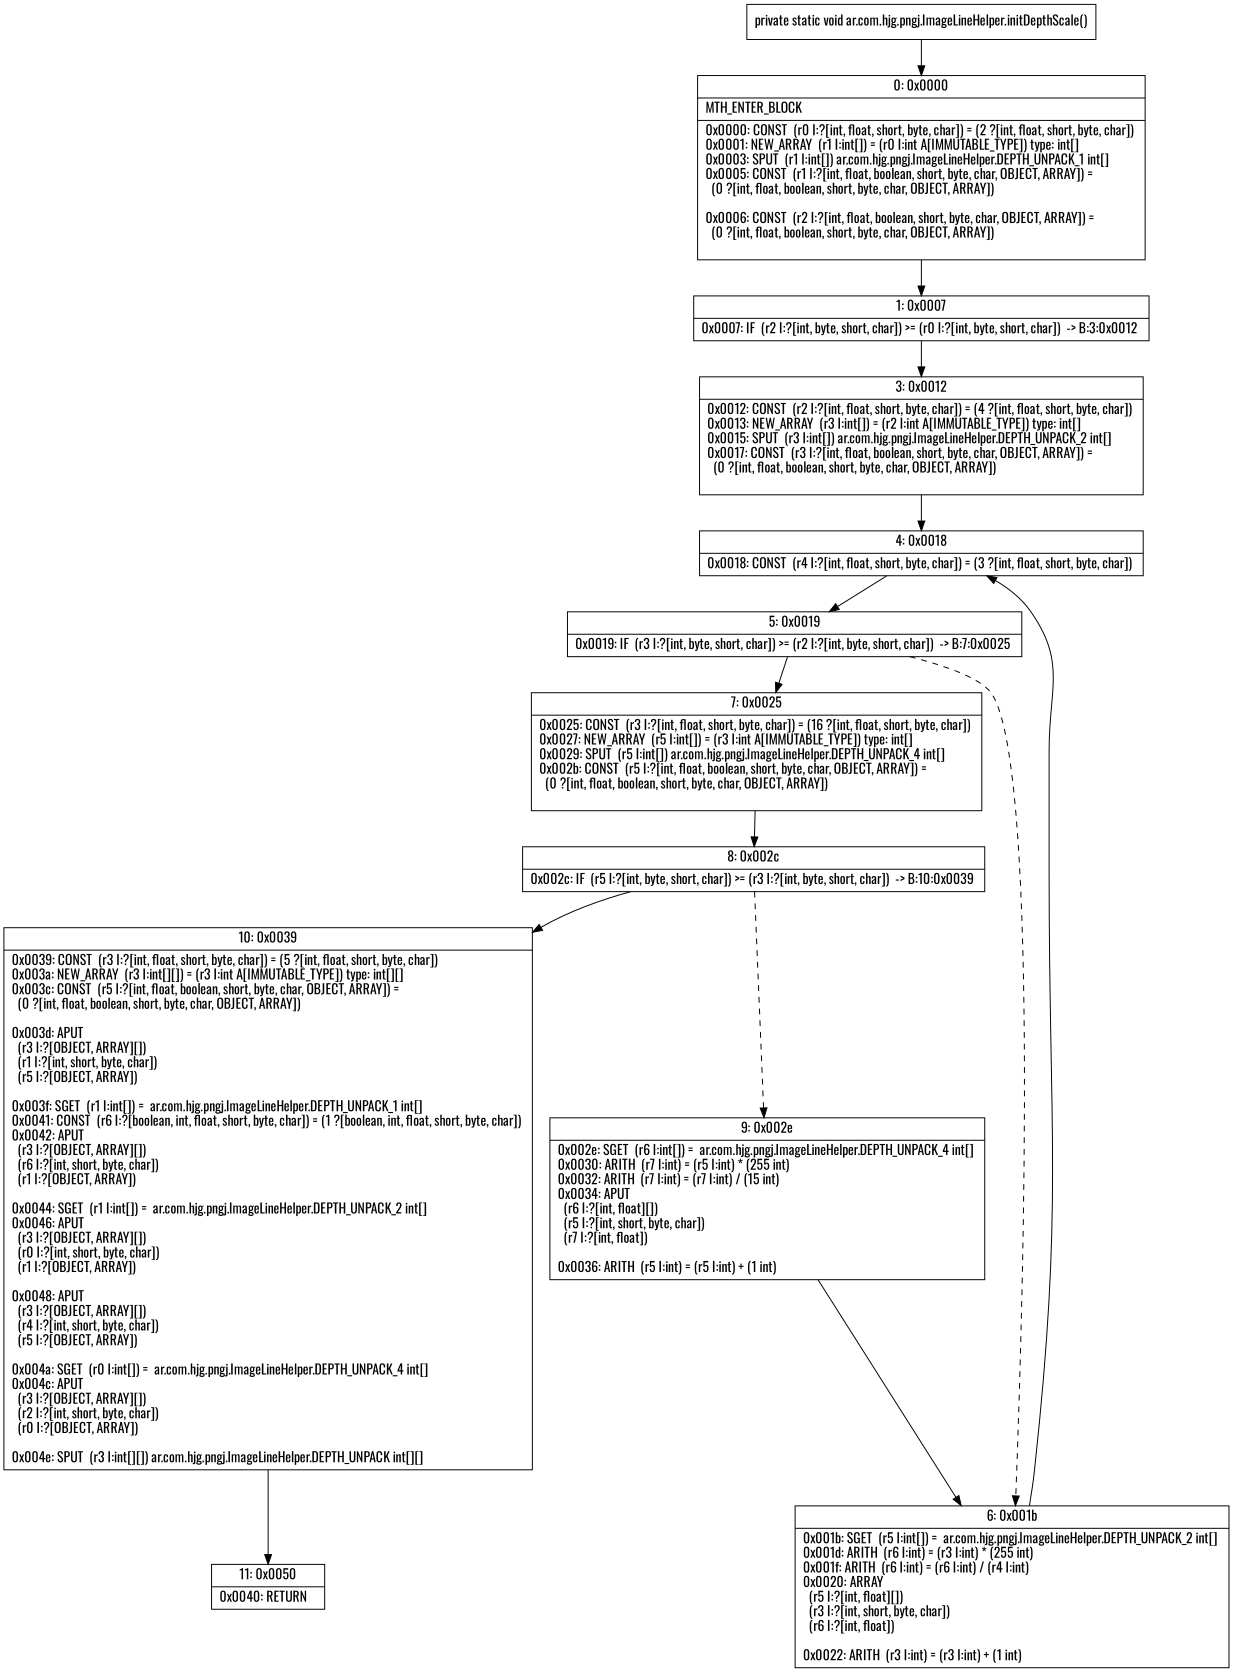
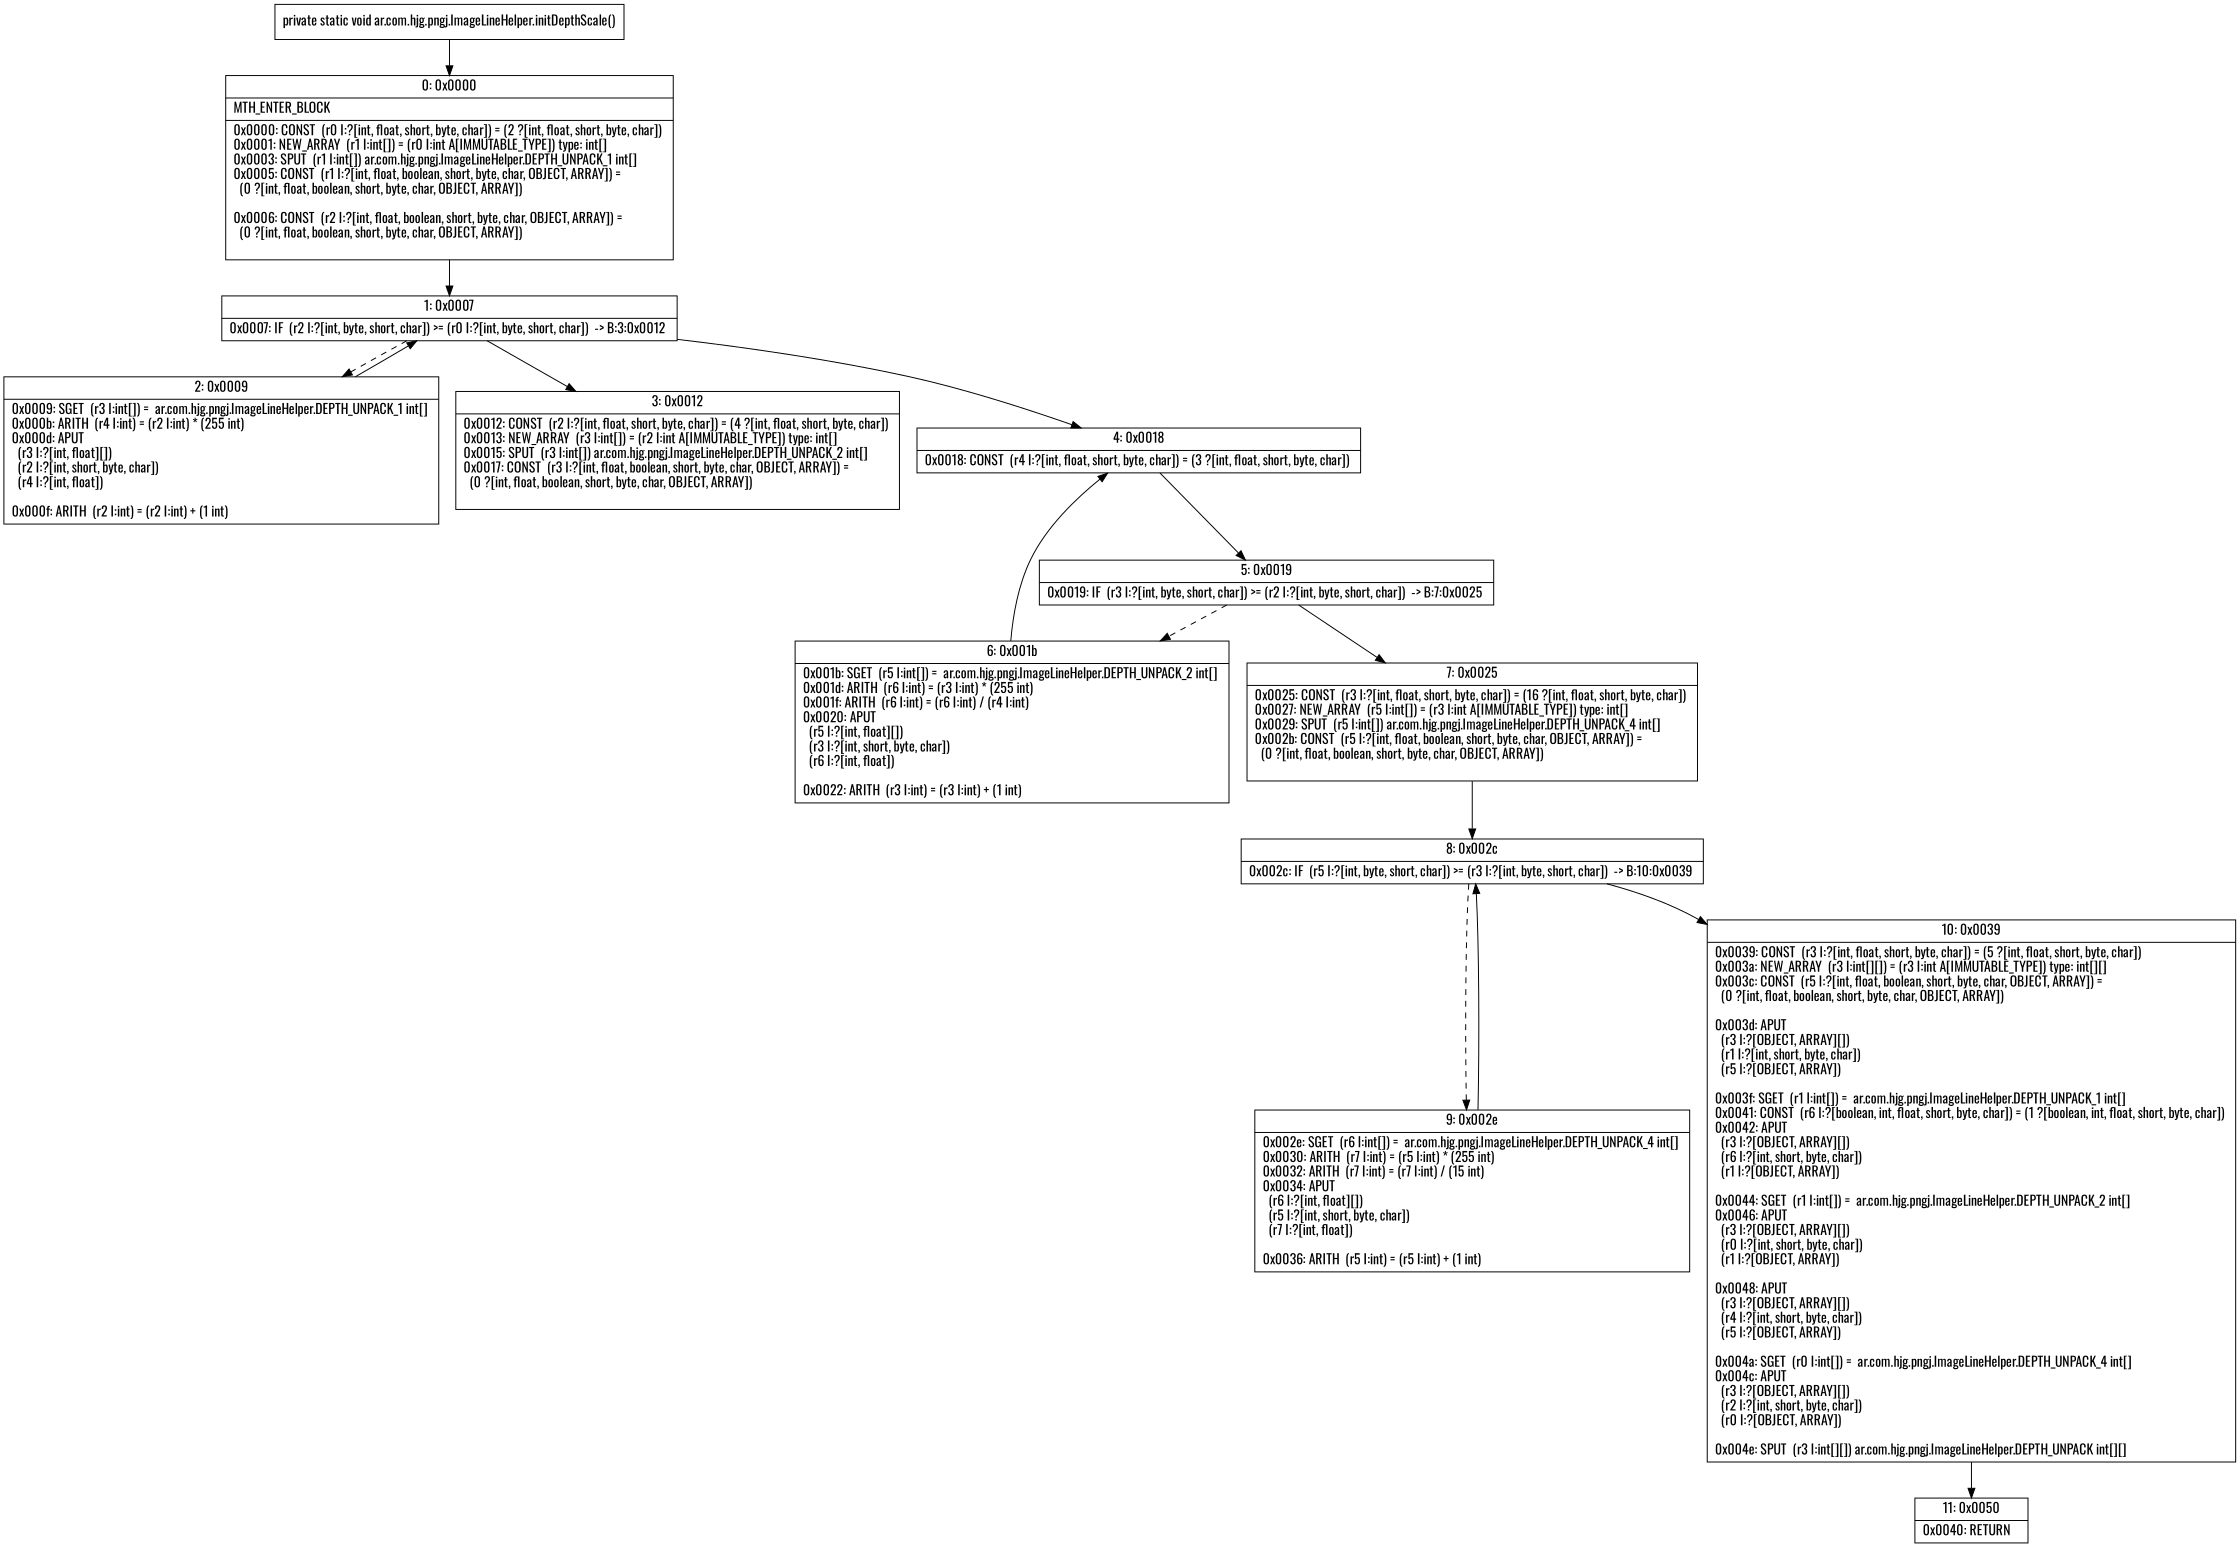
node "2: 0x0009": added
edge "3: 0x0012" -> "4: 0x0018": now "1: 0x0007" -> "4: 0x0018"
edge "9: 0x002e" -> "6: 0x001b": now "9: 0x002e" -> "8: 0x002c"
node "6: 0x001b": text "0x0020: ARRAY" -> "0x0020: APUT"
